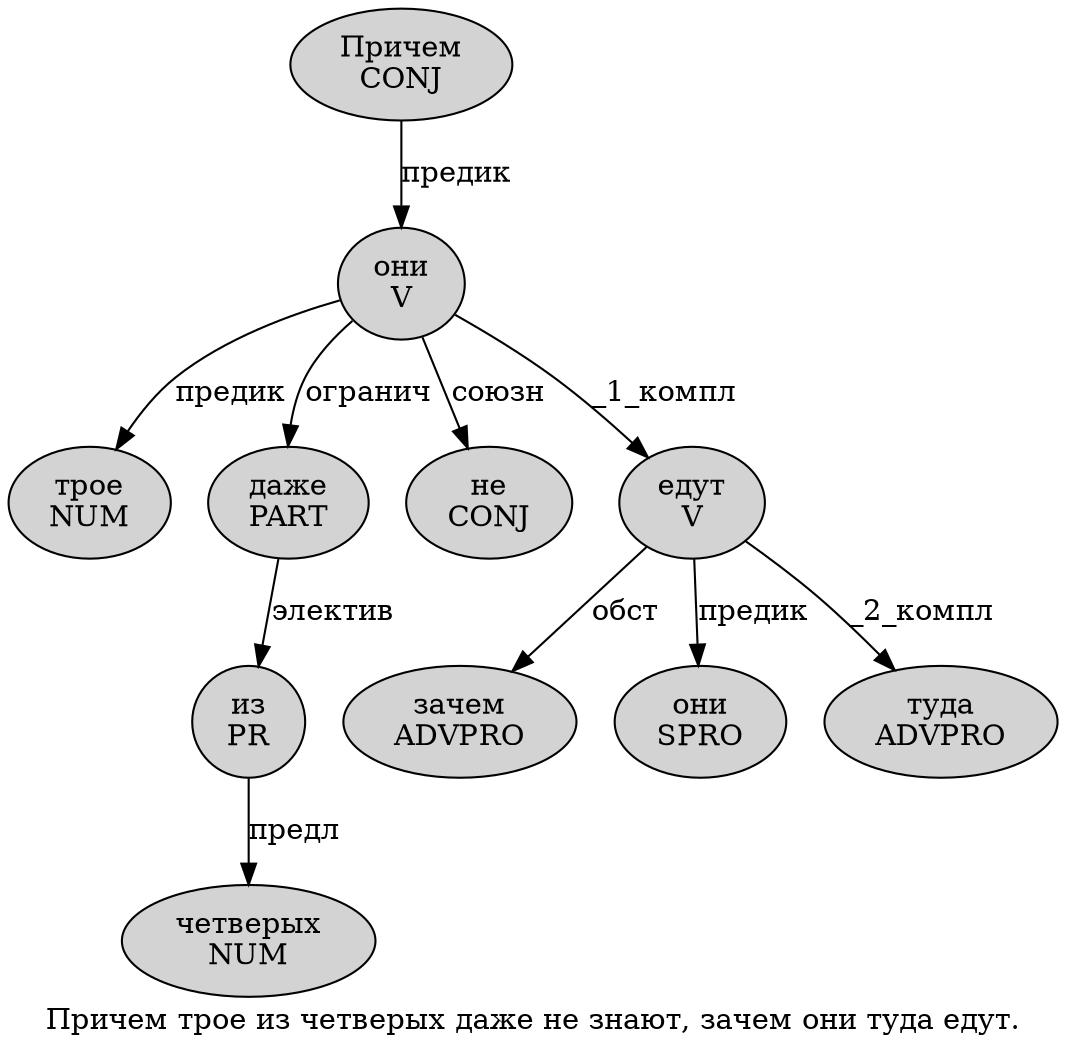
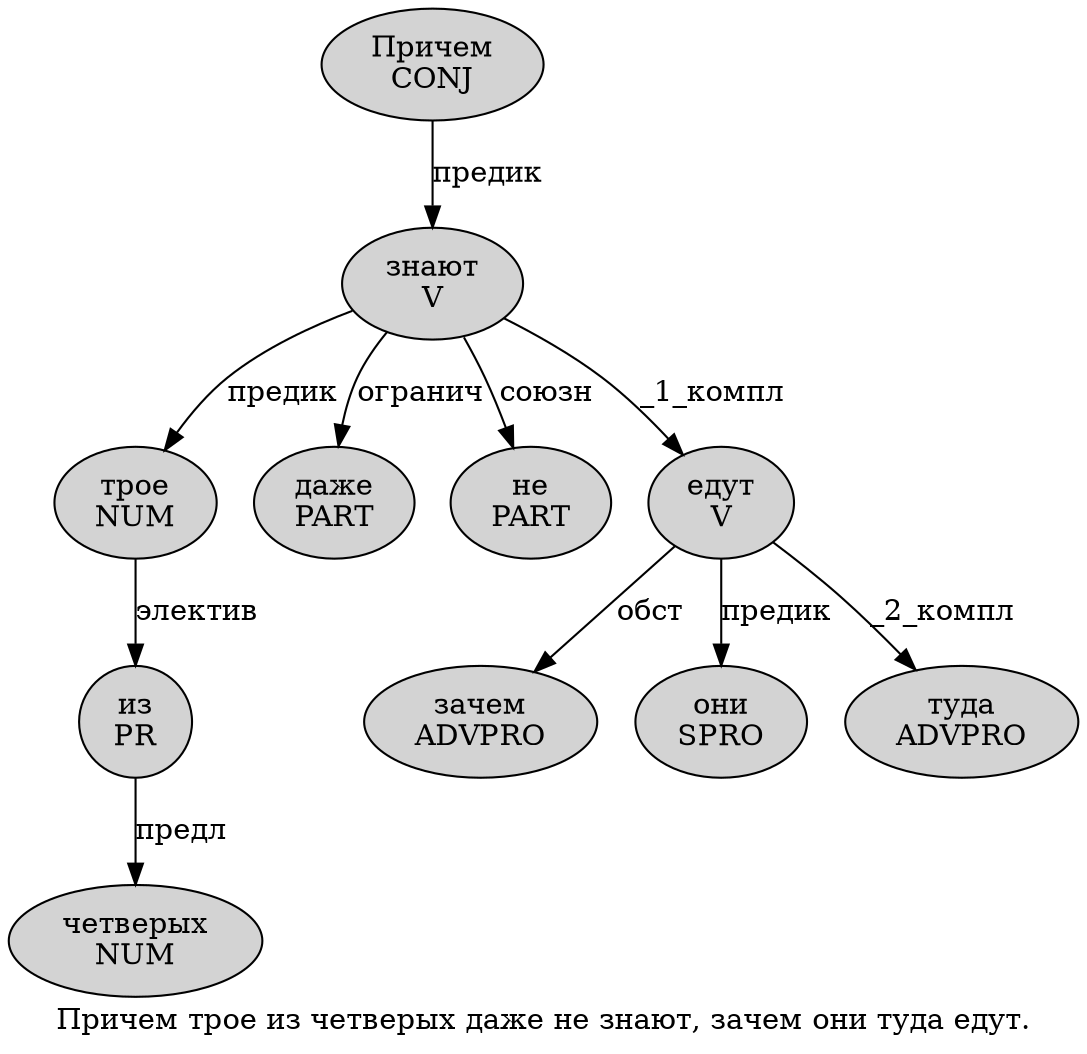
node "они V": label "они V" -> "знают V"
node "не CONJ": label "не CONJ" -> "не PART"
edge "даже PART" -> "из PR": now "трое NUM" -> "из PR"
